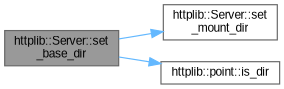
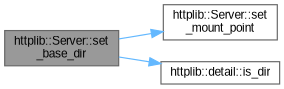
node "httplib::Server::set _mount_dir": label "httplib::Server::set _mount_dir" -> "httplib::Server::set _mount_point"
node "httplib::point::is_dir": label "httplib::point::is_dir" -> "httplib::detail::is_dir"
